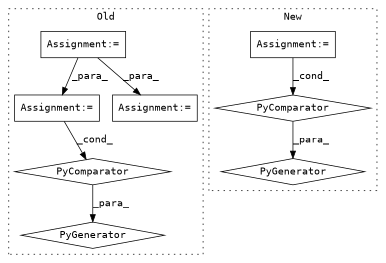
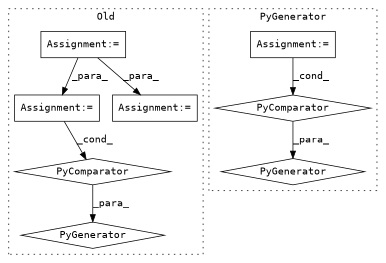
cluster "New": label "New" -> "PyGenerator"
